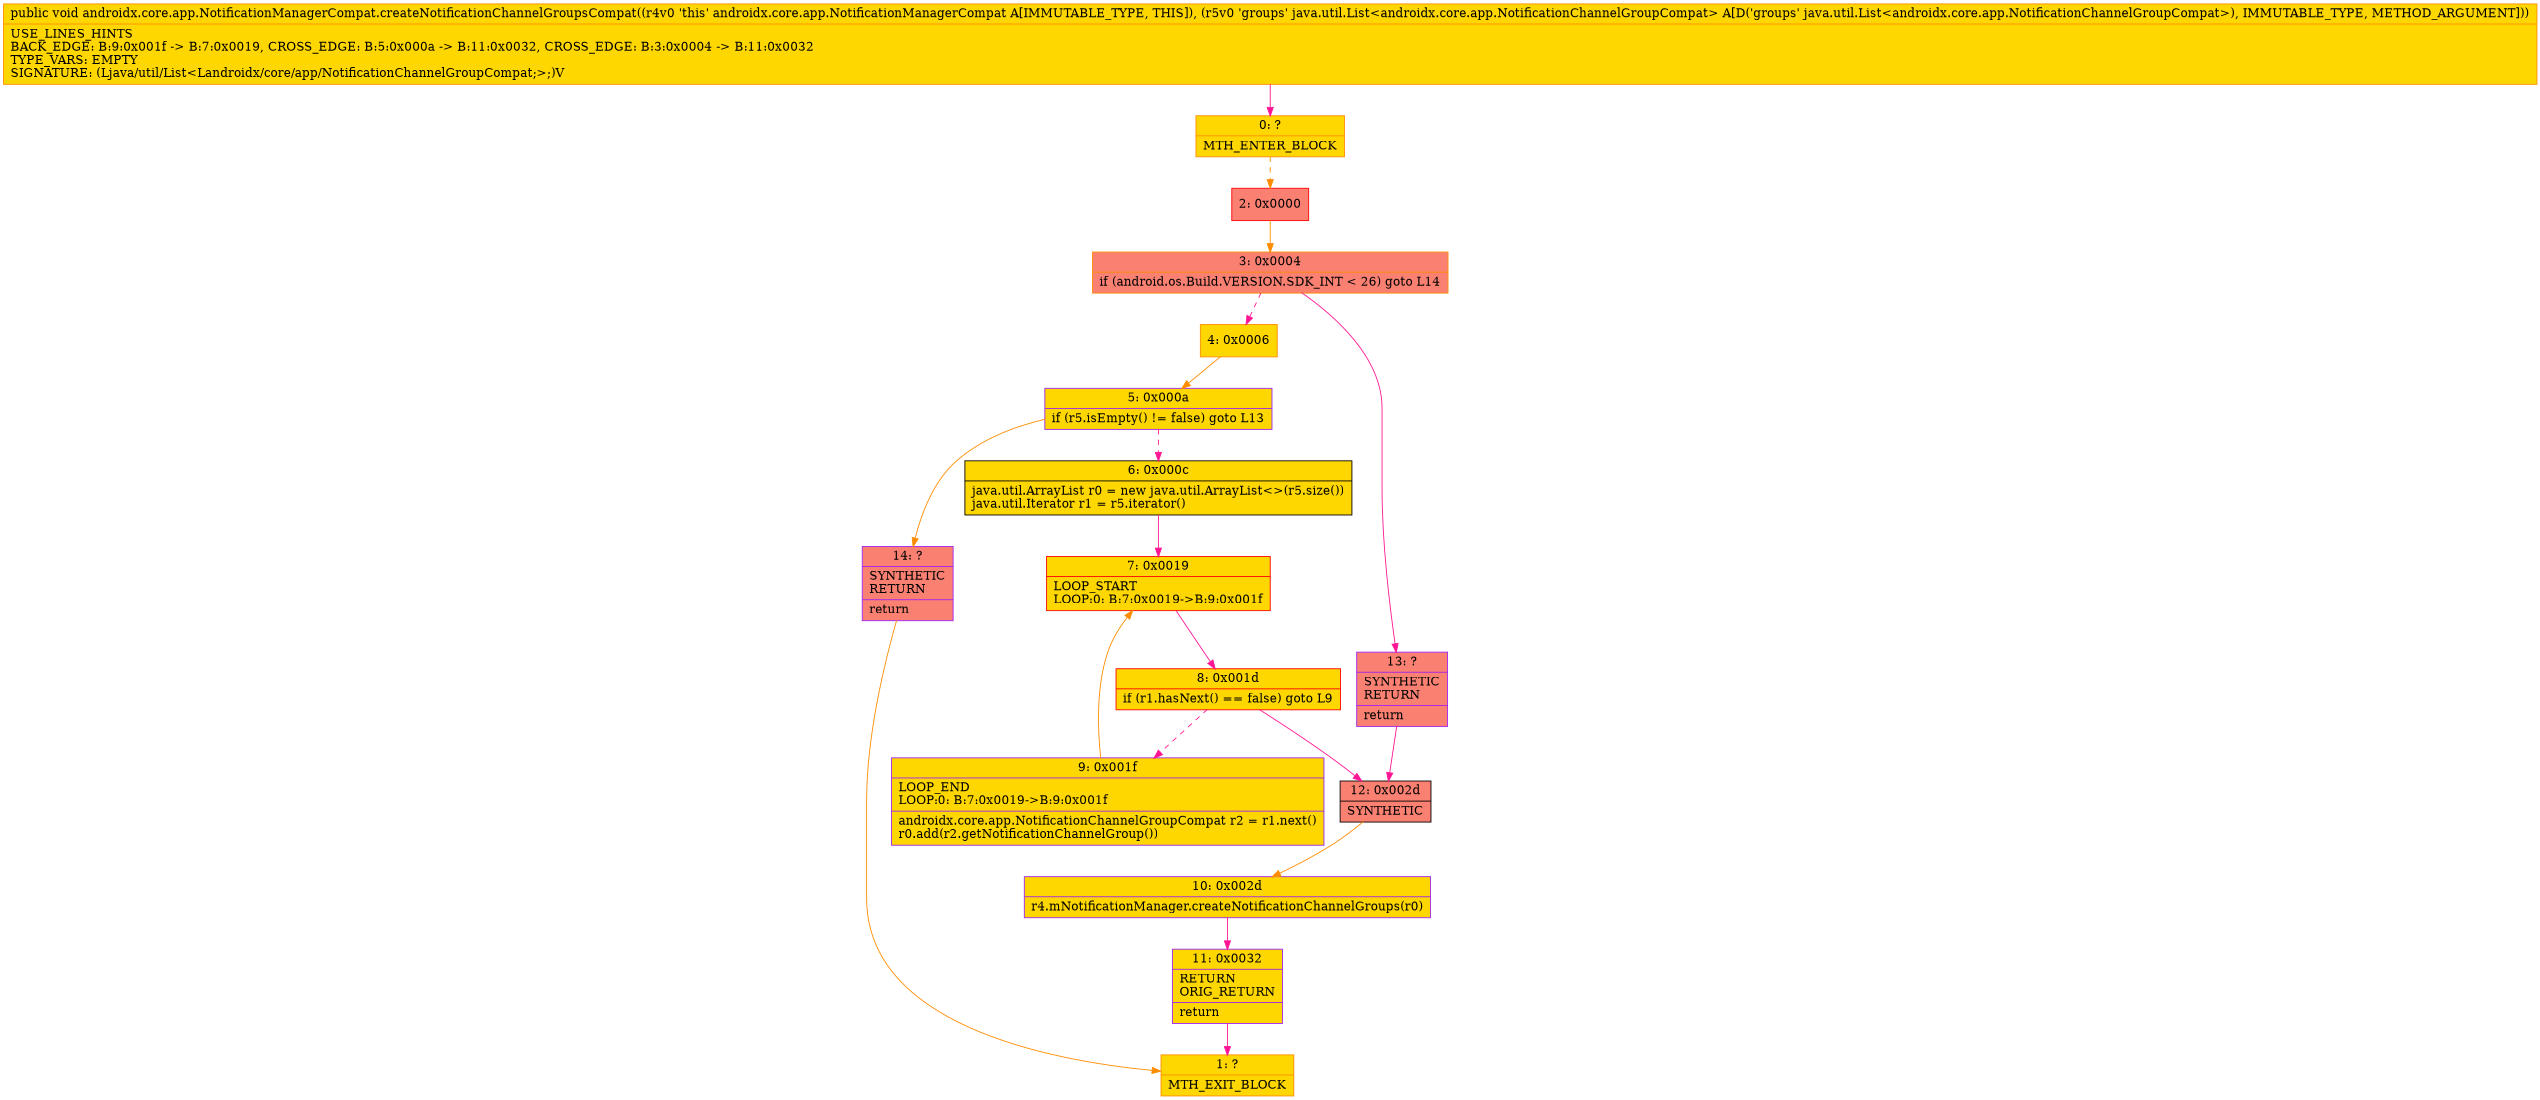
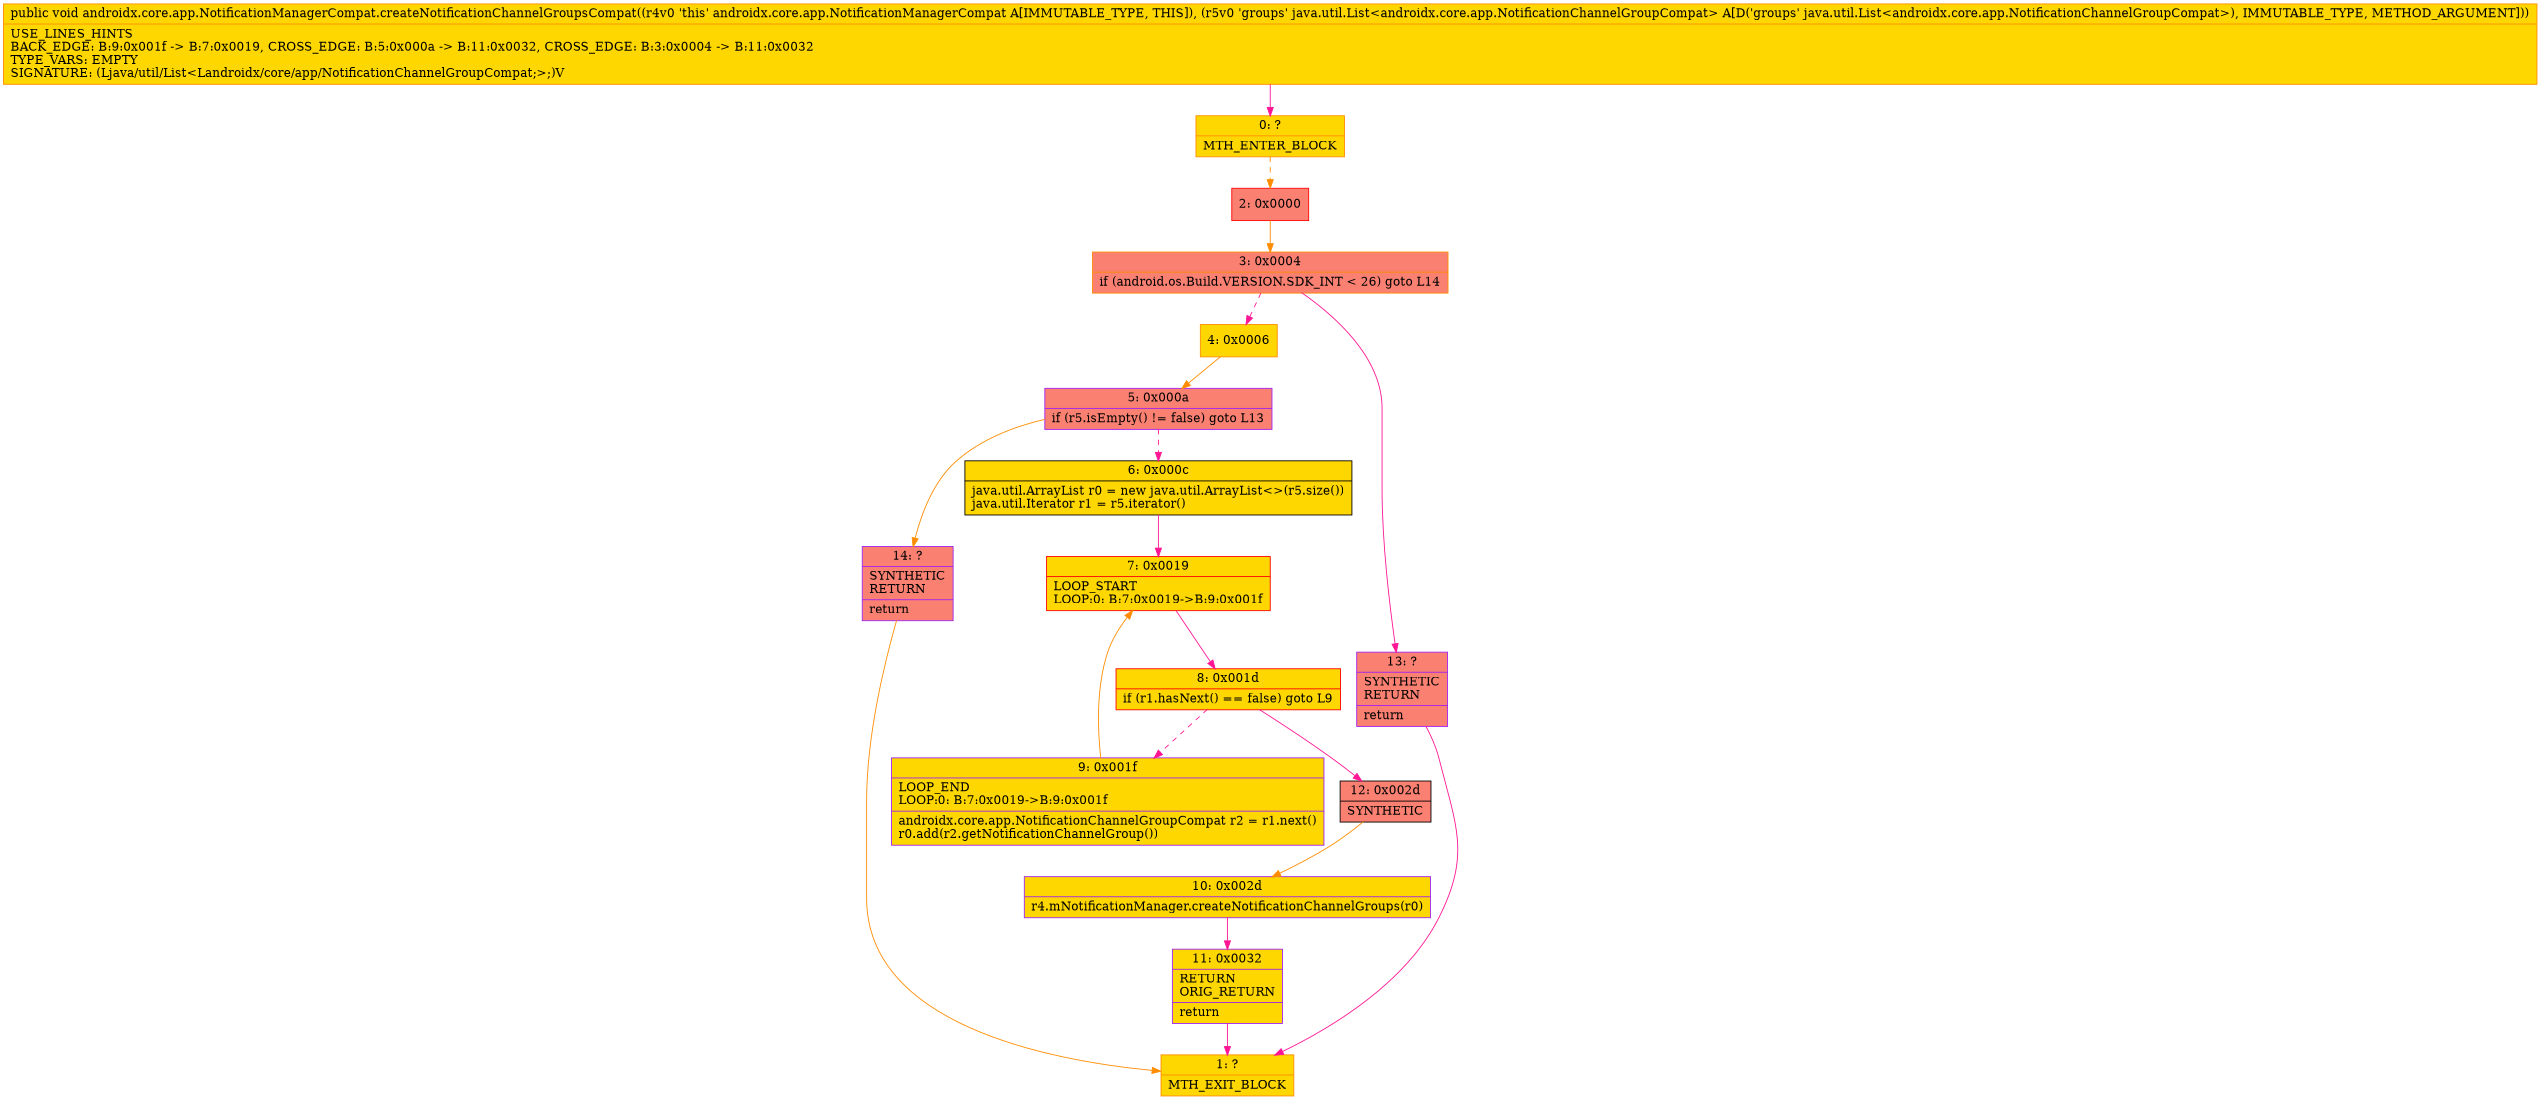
node "5: 0x000a": fillcolor gold -> salmon
edge "13: ?" -> "12: 0x002d": now "13: ?" -> "1: ?"
